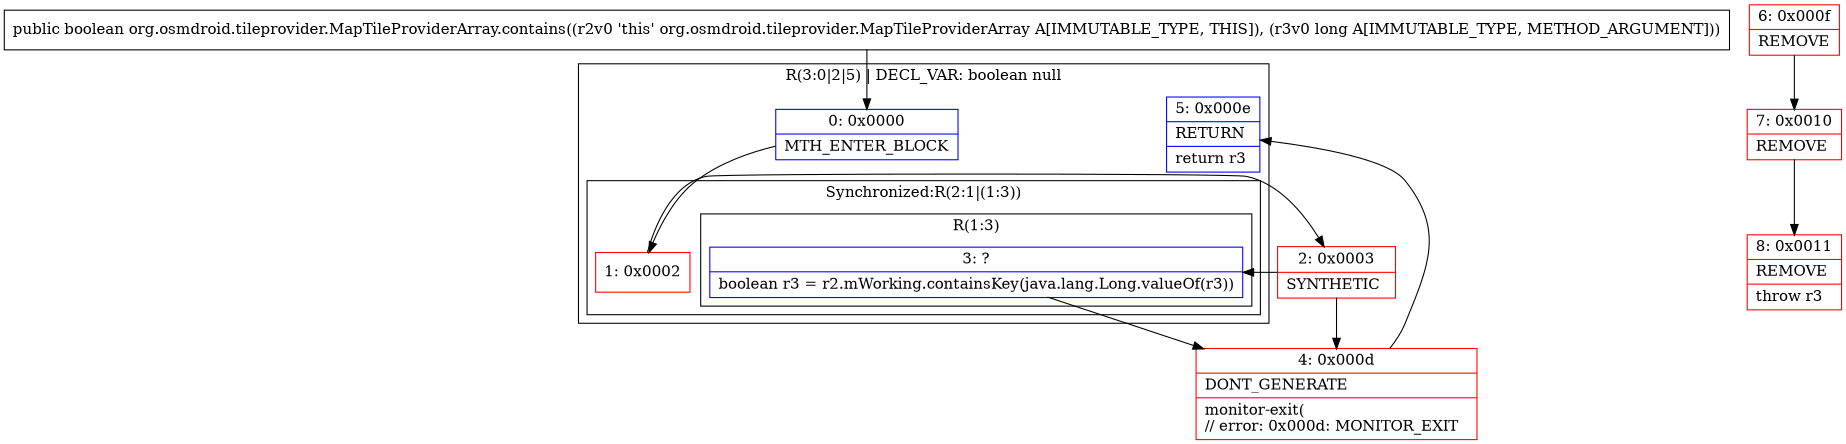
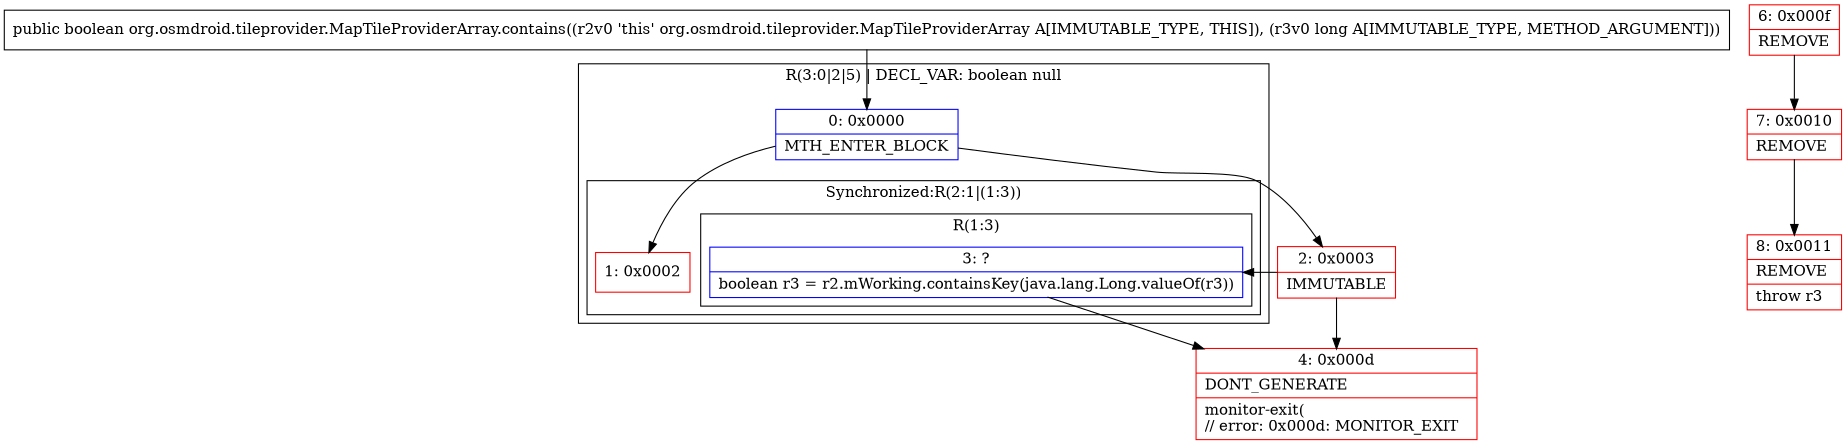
node "5: 0x000e": removed
edge "1: 0x0002" -> "2: 0x0003": now "0: 0x0000" -> "2: 0x0003"
node "2: 0x0003": text "SYNTHETIC" -> "IMMUTABLE"
